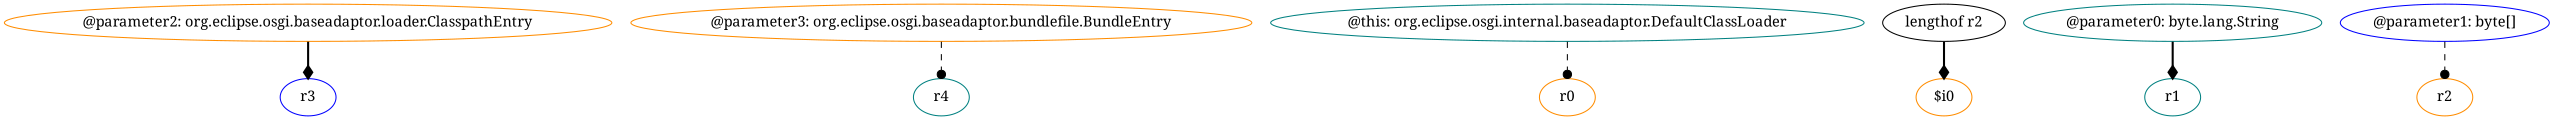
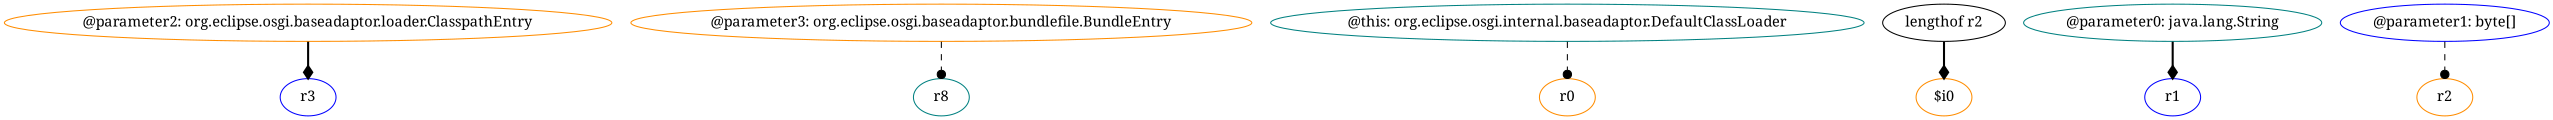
node "@parameter0: byte.lang.String": label "@parameter0: byte.lang.String" -> "@parameter0: java.lang.String"
node "r4": label "r4" -> "r8"
node "r1": color teal -> blue
